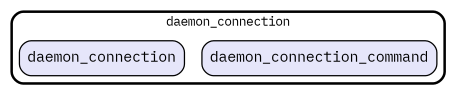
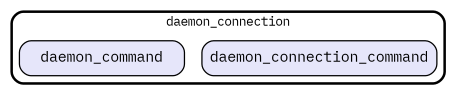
node "daemon_connection": label "daemon_connection" -> "daemon_command"
